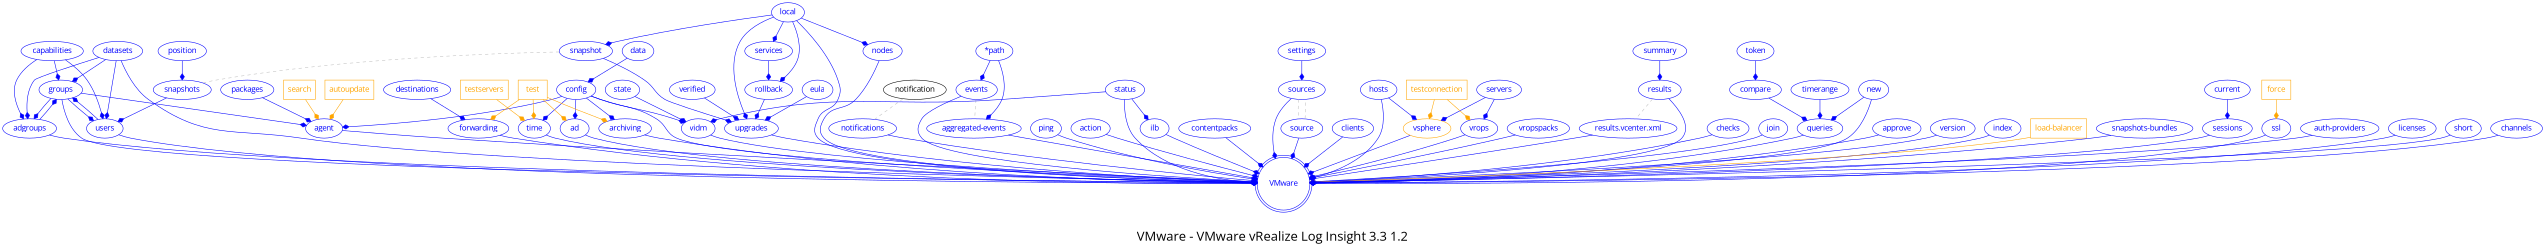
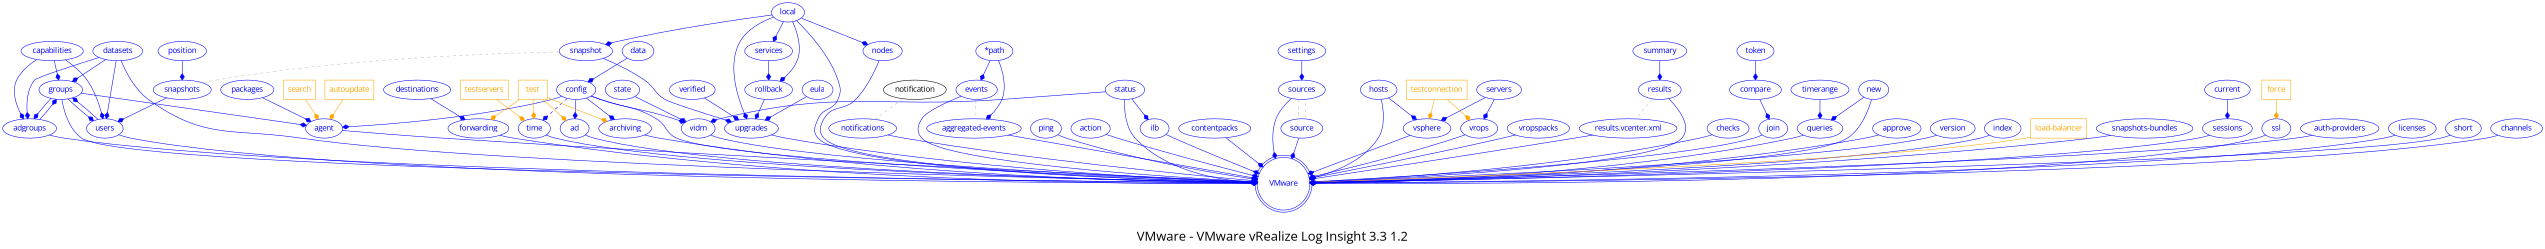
edge "config" -> "time": style solid -> dashed
edge "compare" -> "queries": now "compare" -> "join"
node "clients": removed
node "vsphere": color orange -> blue
